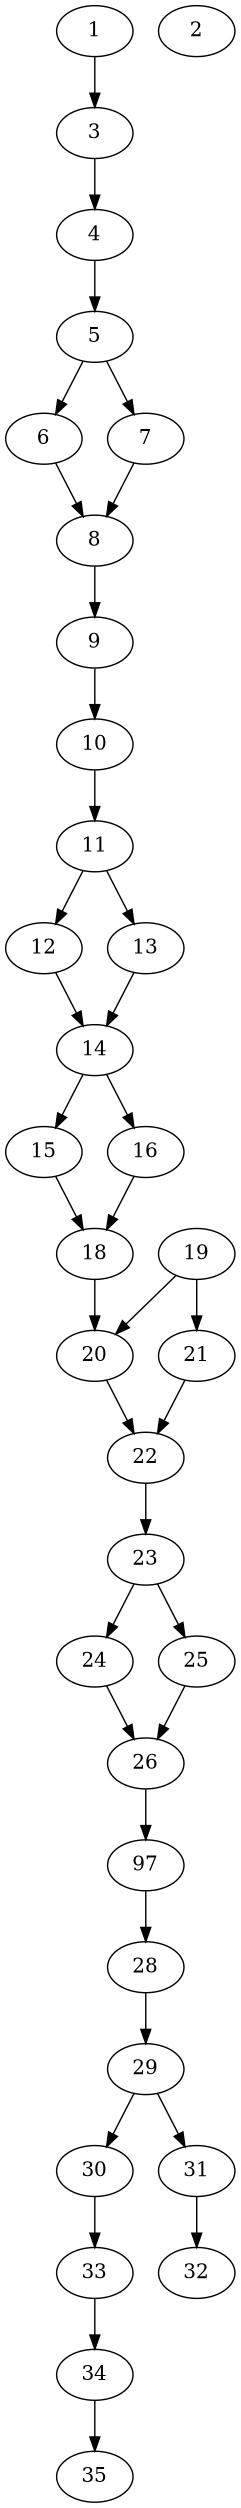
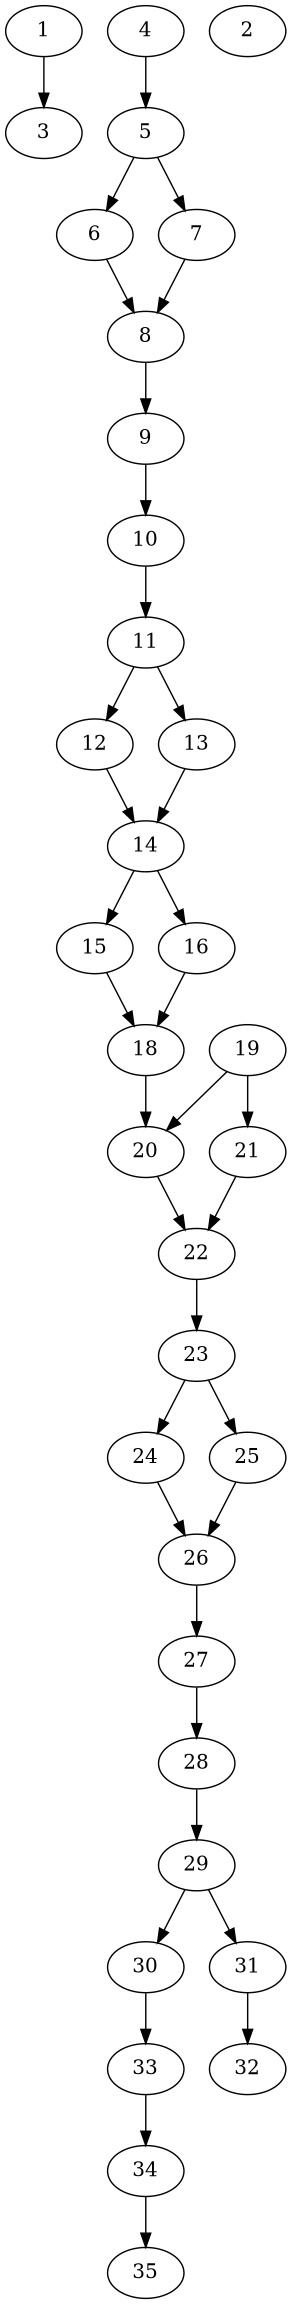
edge "3" -> "4": removed
node "97": label "97" -> "27"
